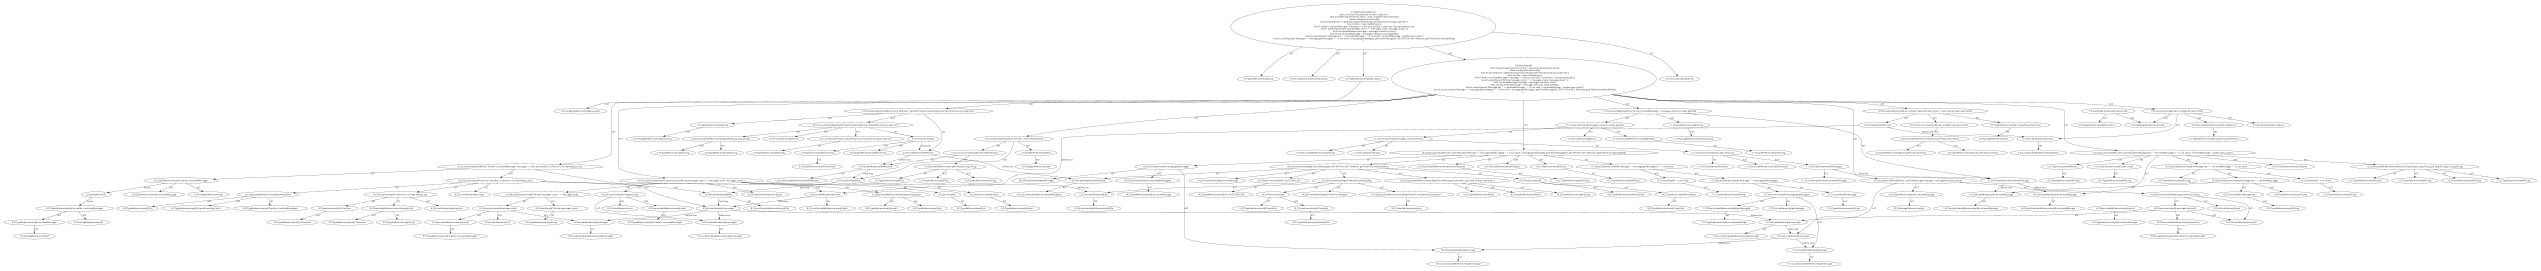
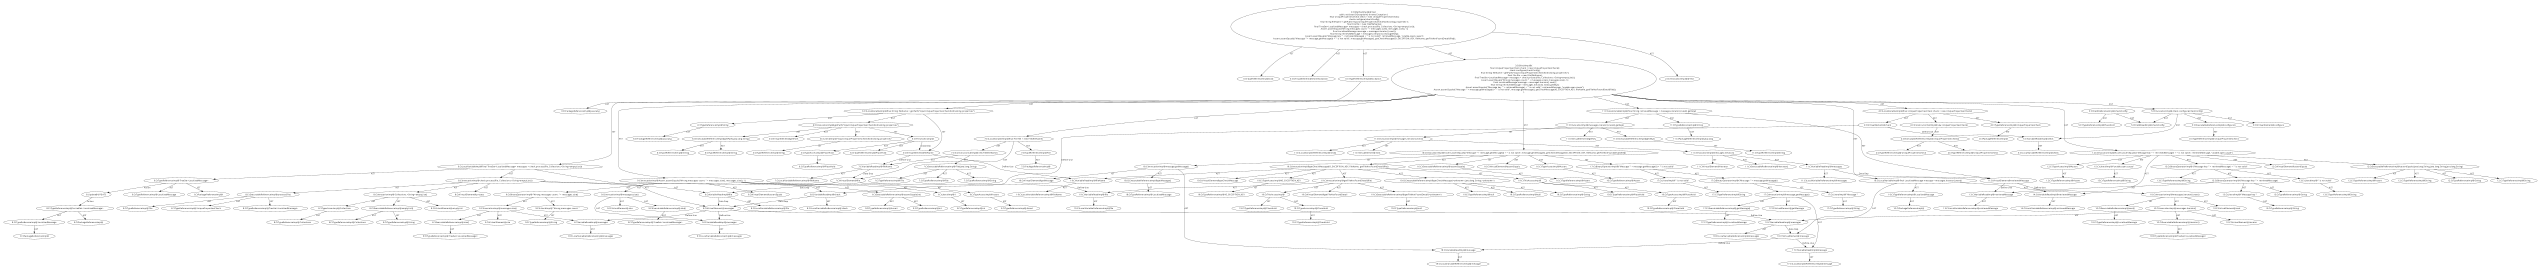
node "11:CtExecutableReferenceImpl@next()": label "11:CtExecutableReferenceImpl@next()" -> "11:CtLocalVariableReferenceImpl@next()"
edge "10:CtInvocationImpl@messages.iterator().next()" -> "10:CtVirtualElement@iterator": now "10:CtInvocationImpl@messages.iterator().next()" -> "10:CtExecutableReferenceImpl@next()"
